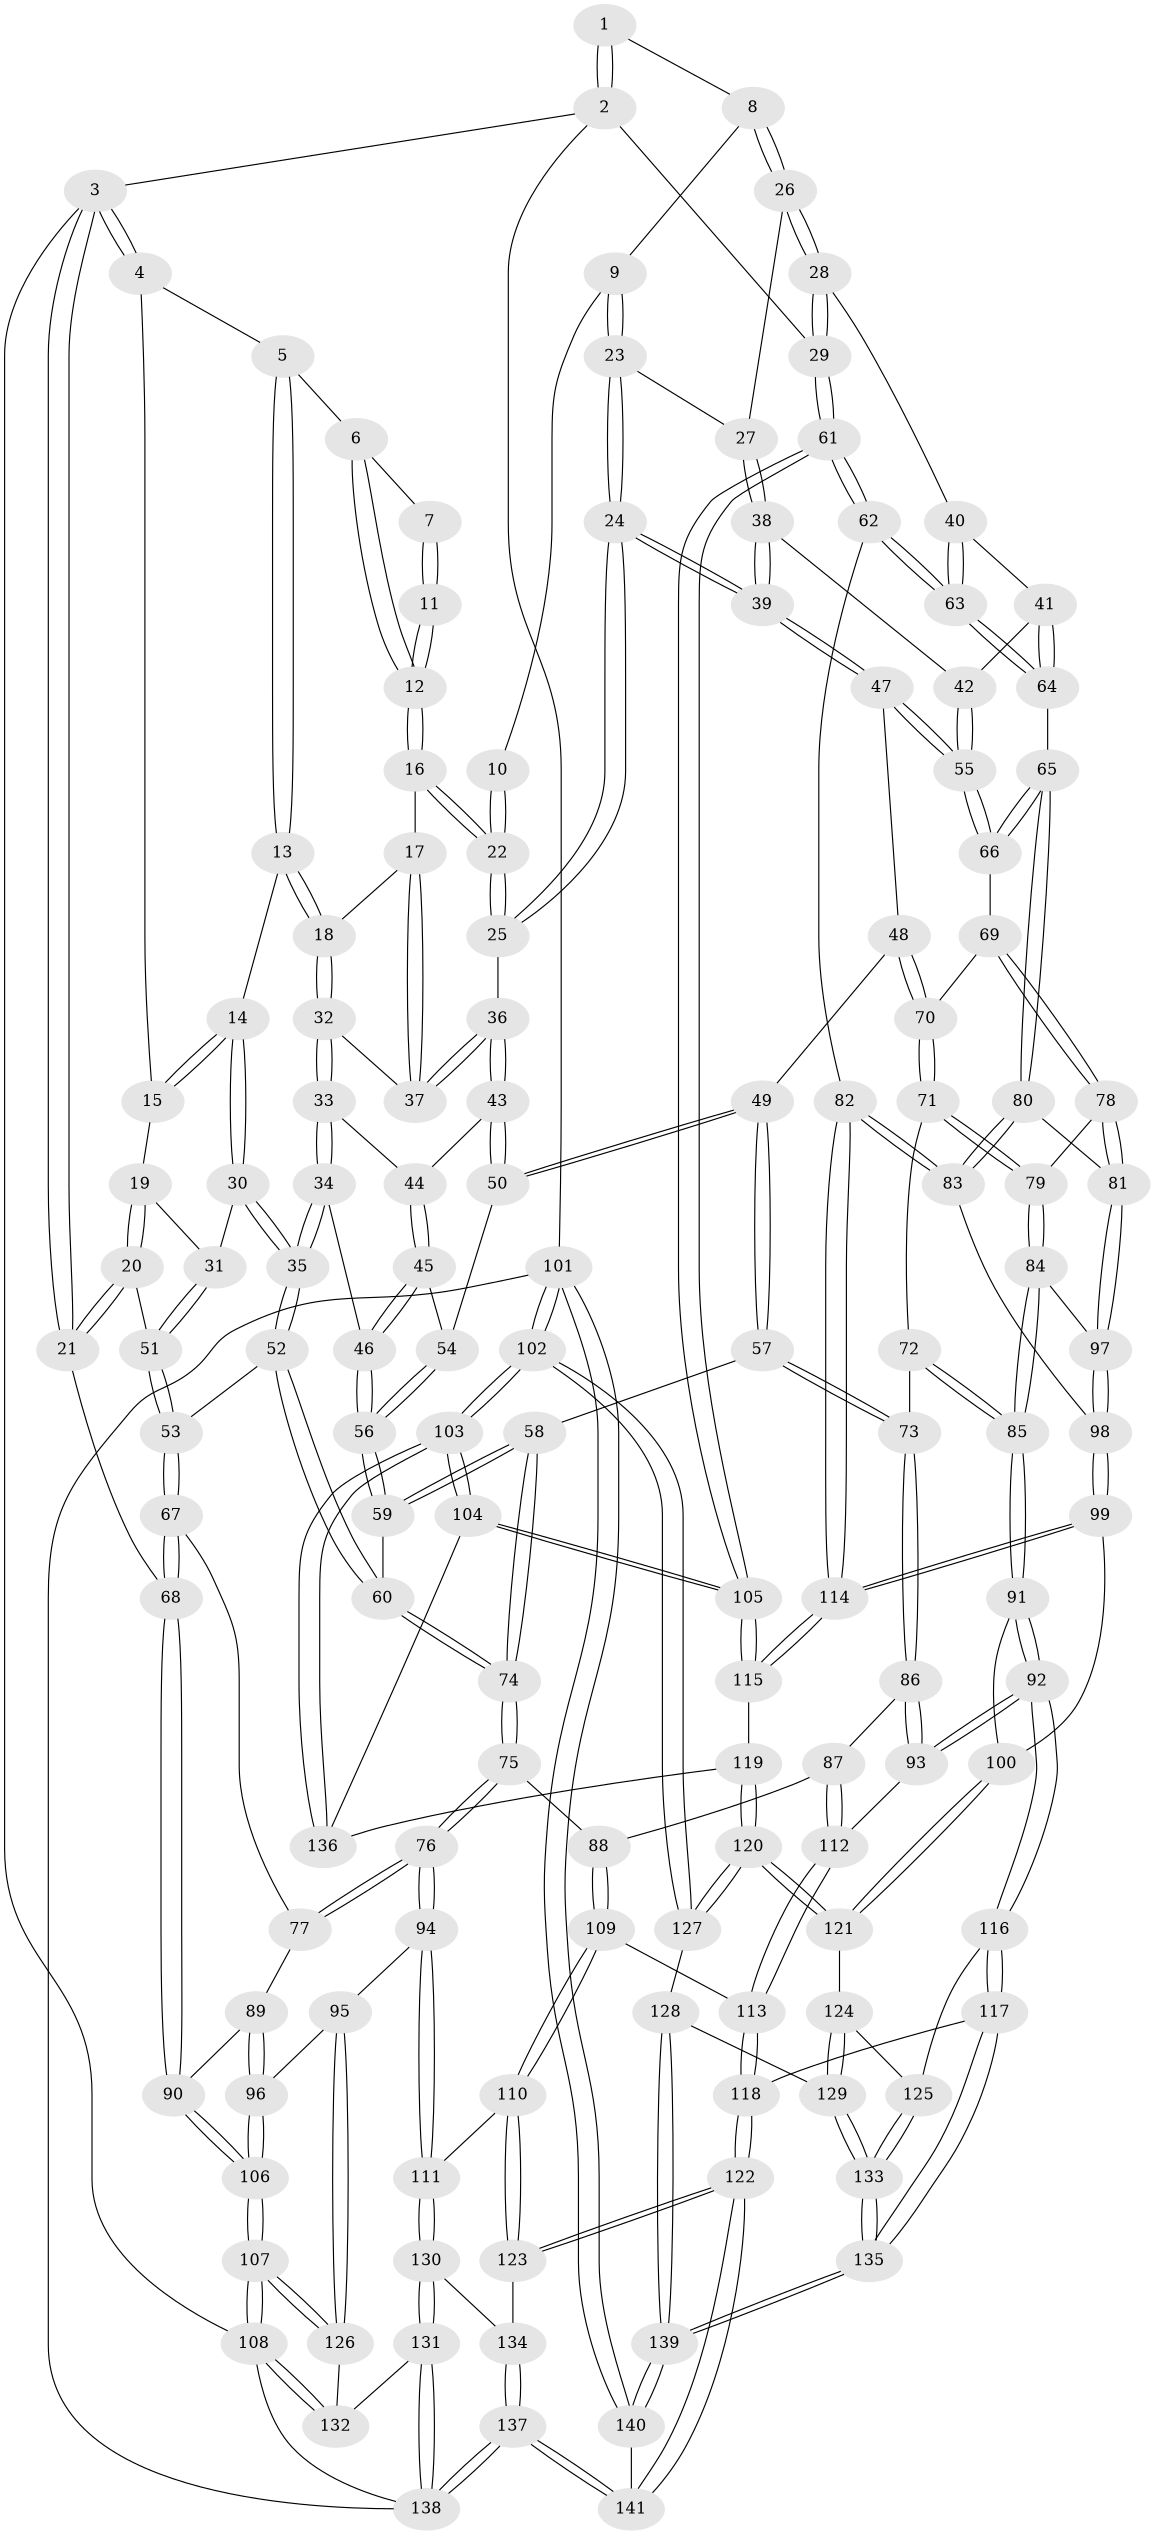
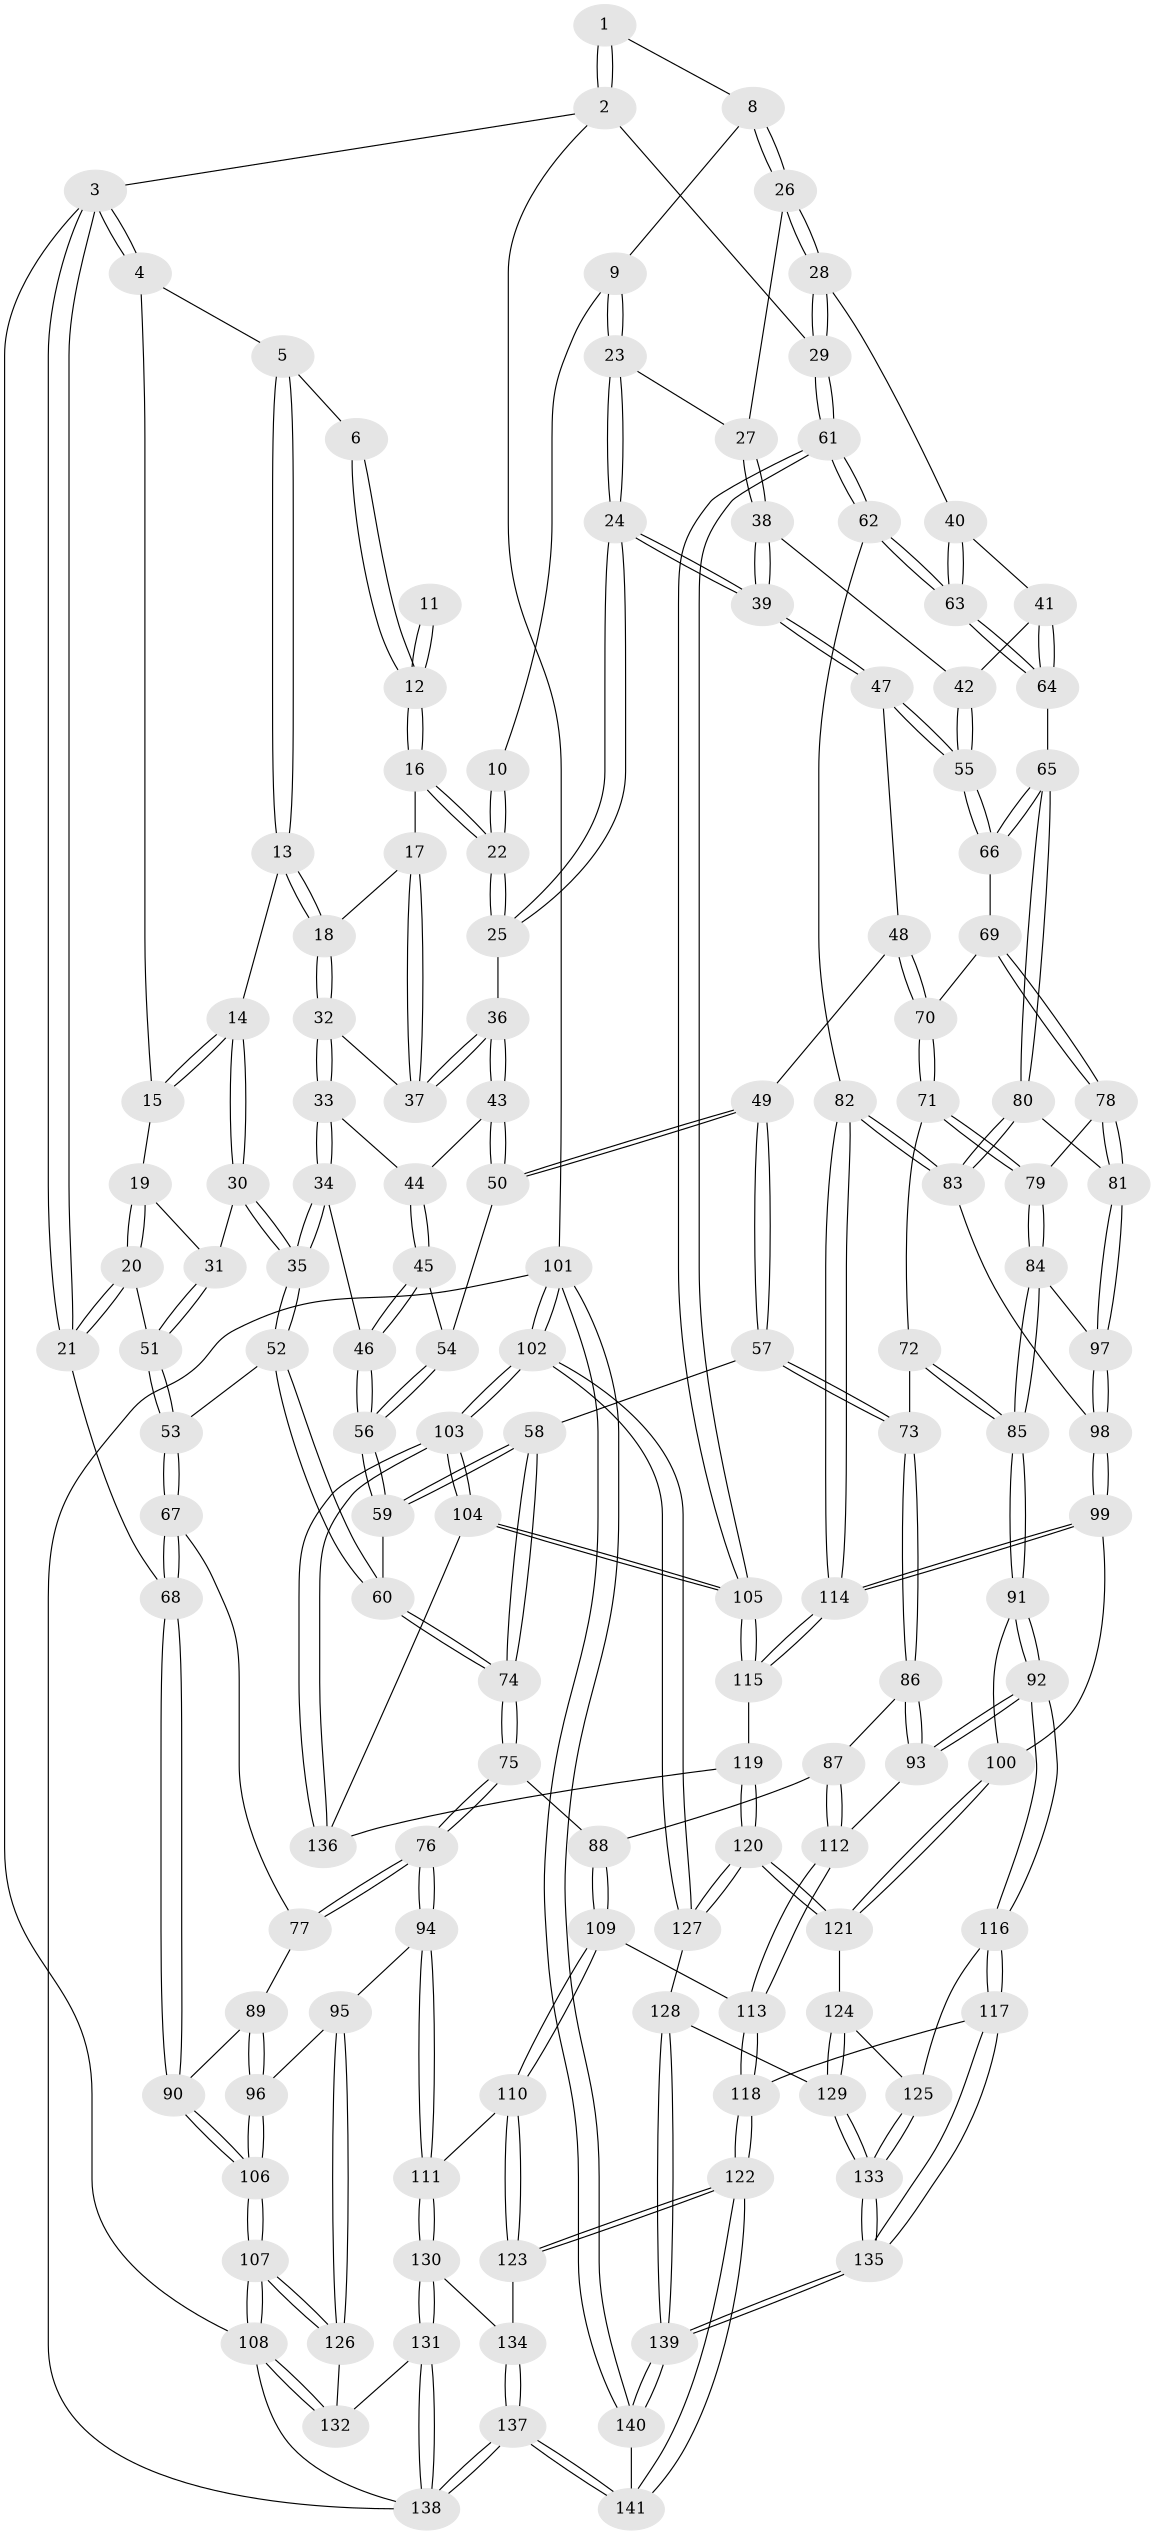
node "7": removed
